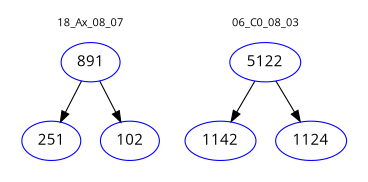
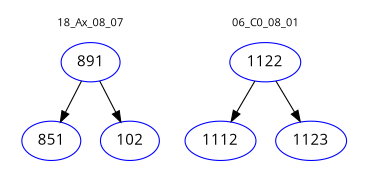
cluster "06_C0_08_03": label "06_C0_08_03" -> "06_C0_08_01"
node "5122": label "5122" -> "1122"
node "251": label "251" -> "851"
node "1142": label "1142" -> "1112"
node "1124": label "1124" -> "1123"
